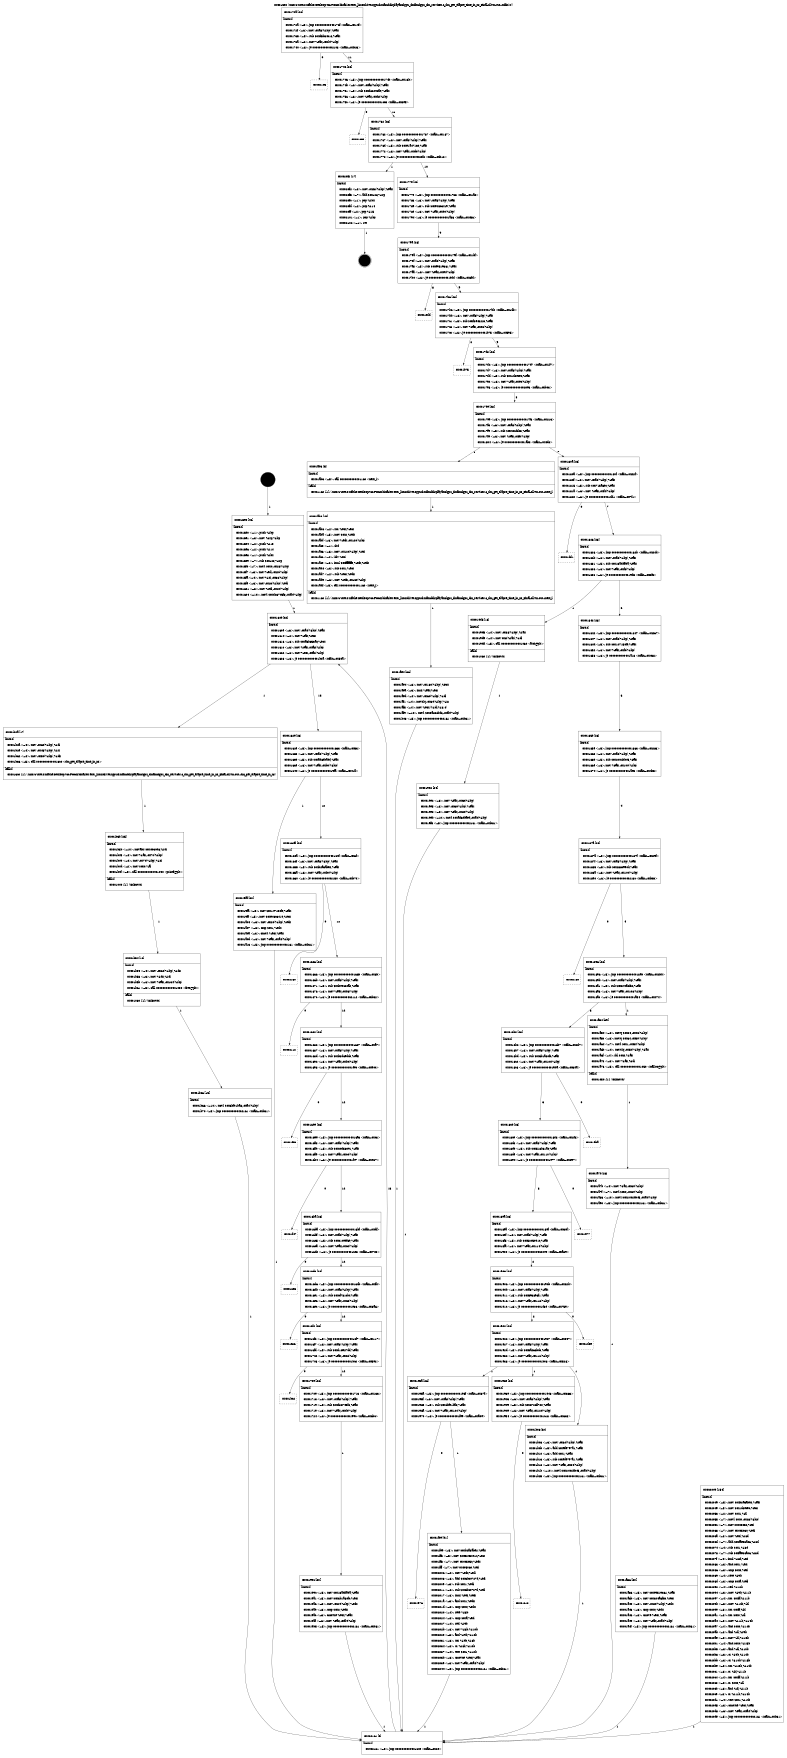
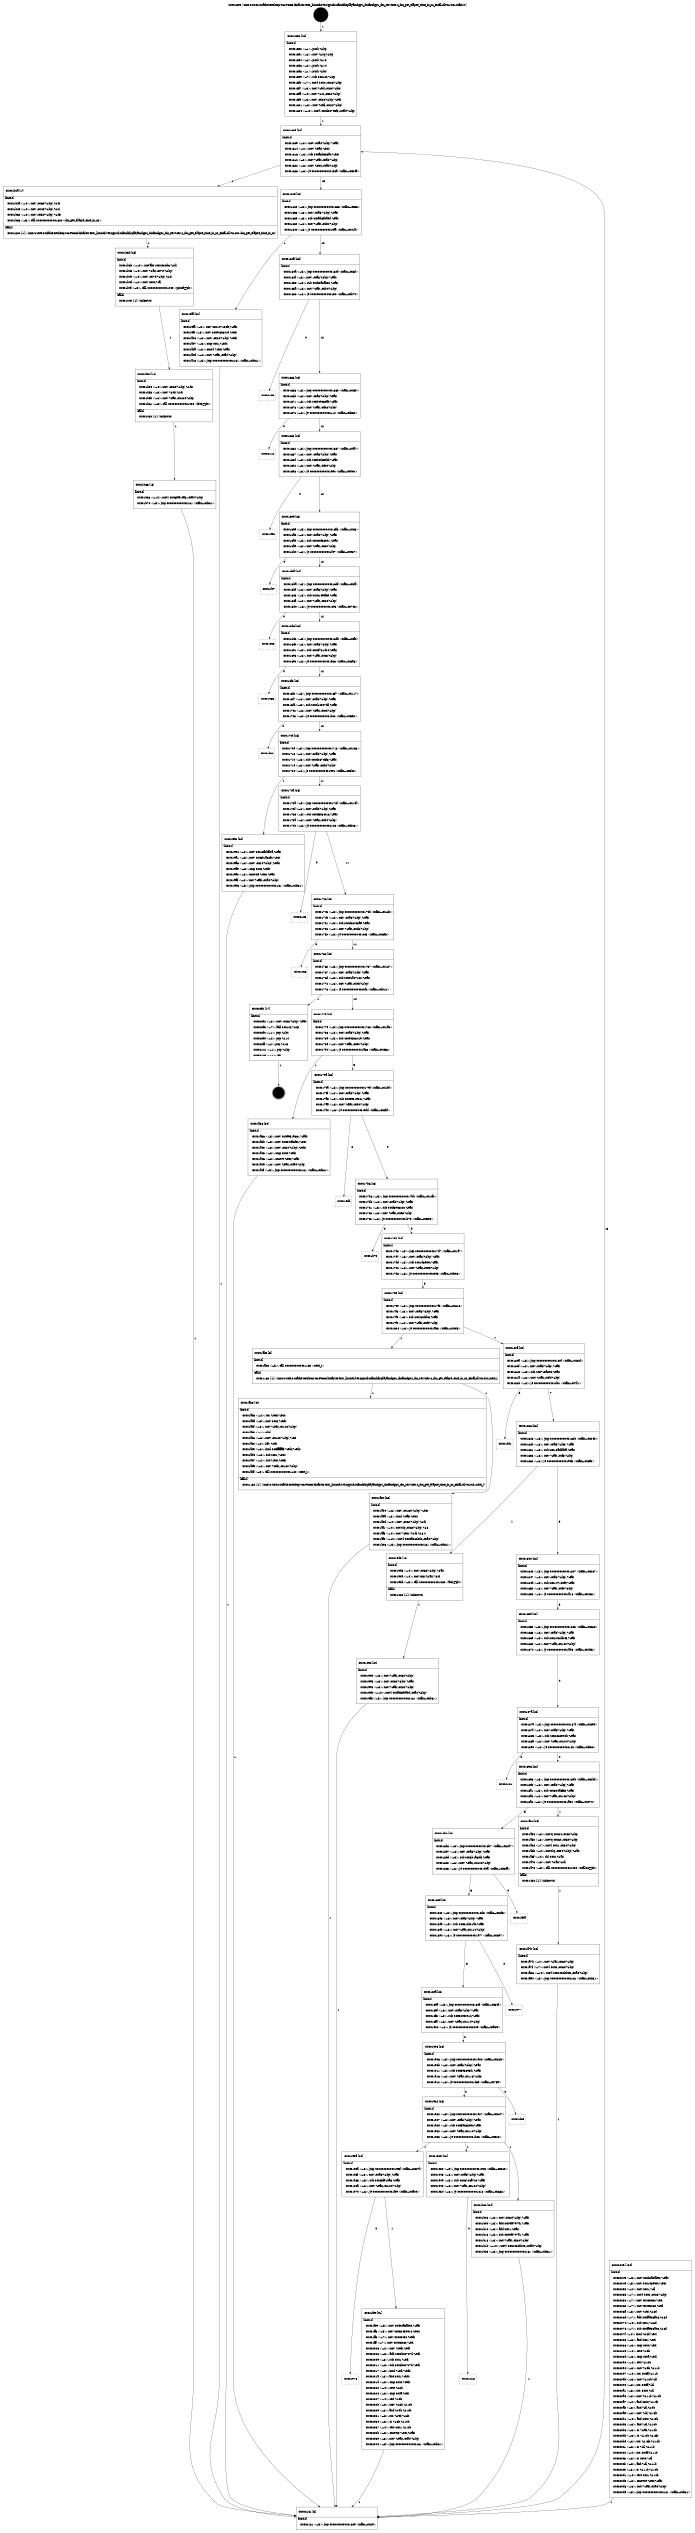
edge "0x401ab8 [44]" -> "0x401ae4 [36]": now "0x401ab3 [5]" -> "0x401ae4 [36]"
edge "0x40170e [28]" -> "0x40172a [28]": added, label "11"
edge "0x40177e [28]" -> "0x401a36 [30]": added, label "1"
